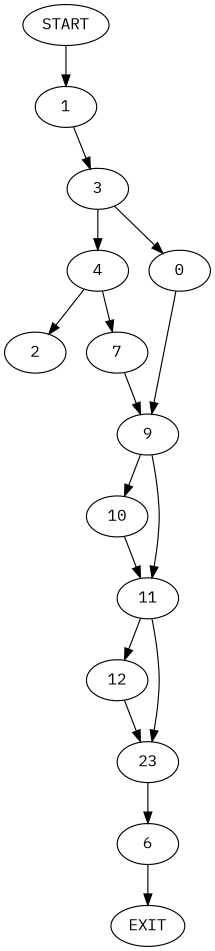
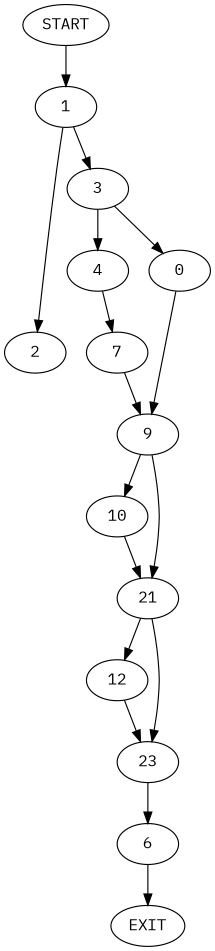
edge "4" -> "2": now "1" -> "2"
node "11": label "11" -> "21"
